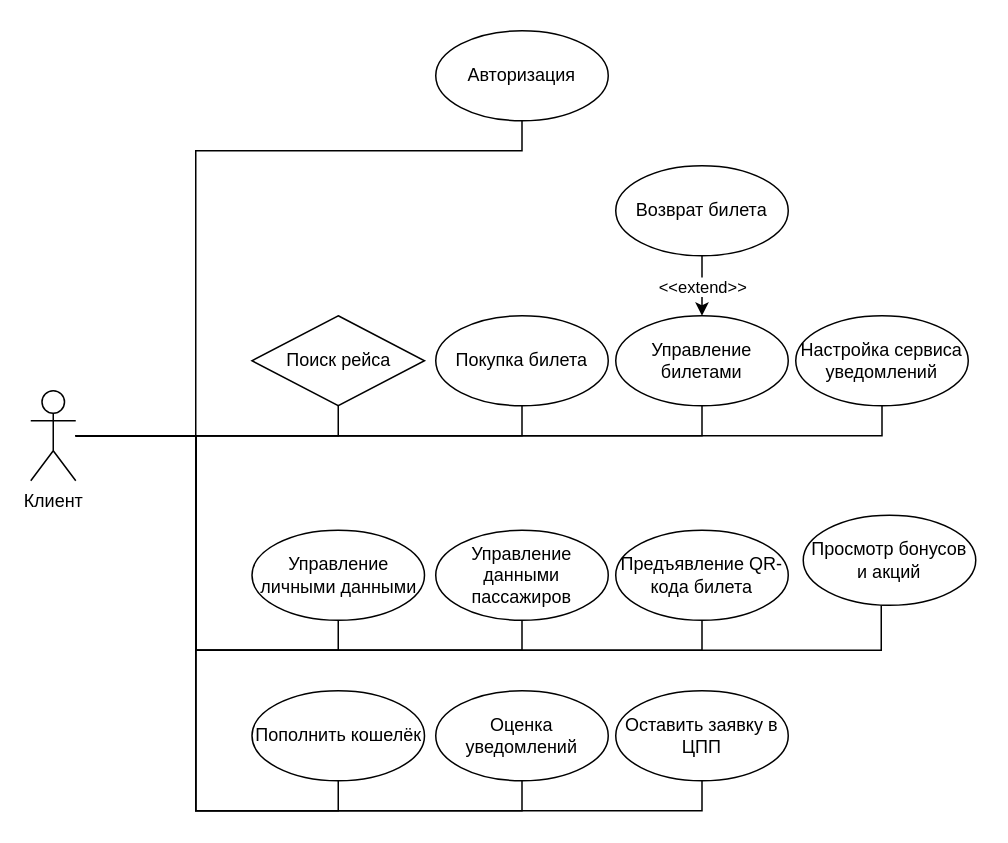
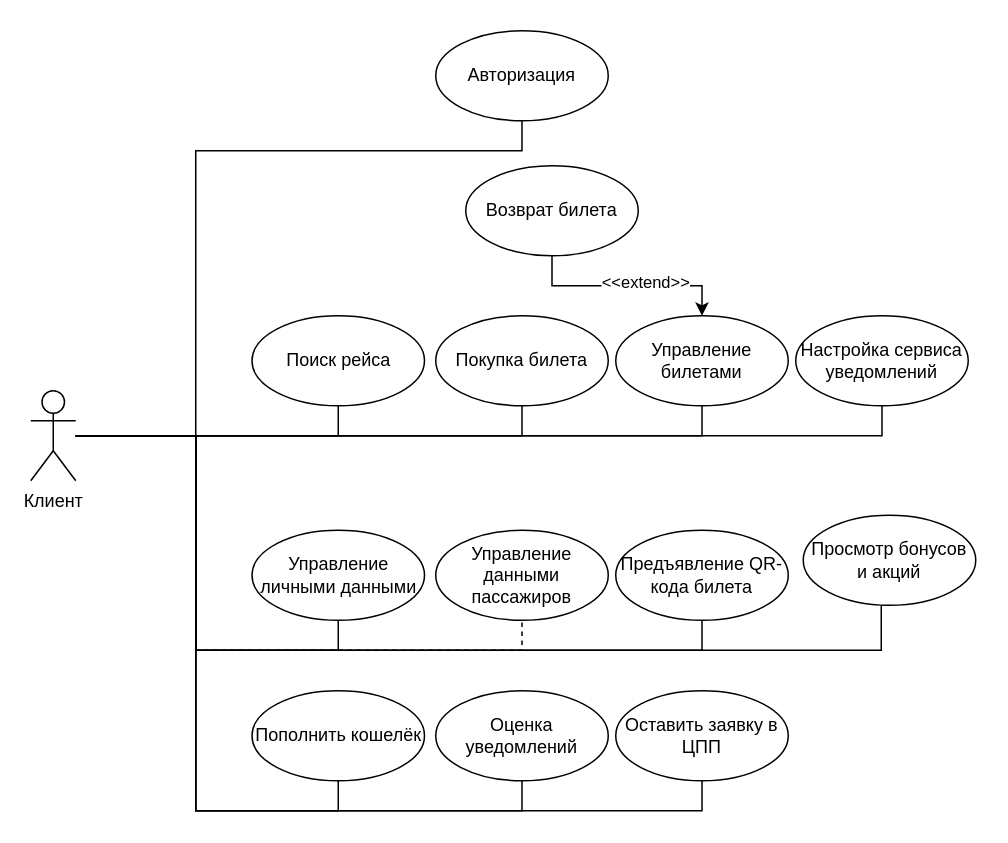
node "Возврат билета": moved (702, 211) -> (552, 211)
node "Поиск рейса": shape diamond -> ellipse
edge "Клиент" -- "Управление данными пассажиров": style solid -> dashed
